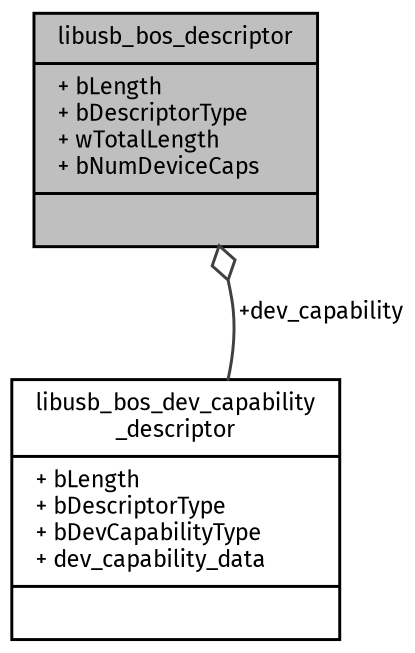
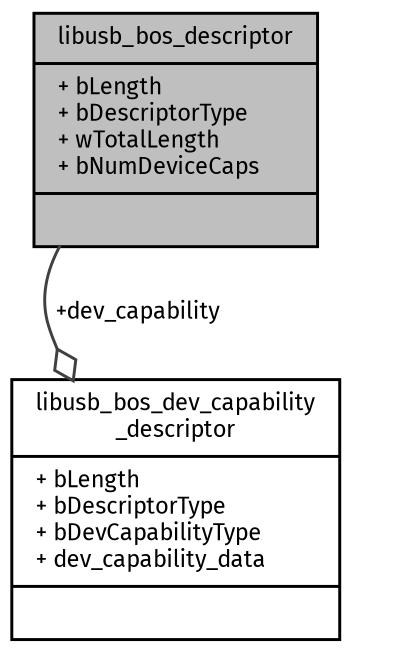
edge "libusb_bos_dev_capability" -> "libusb_bos_descriptor": reversed
